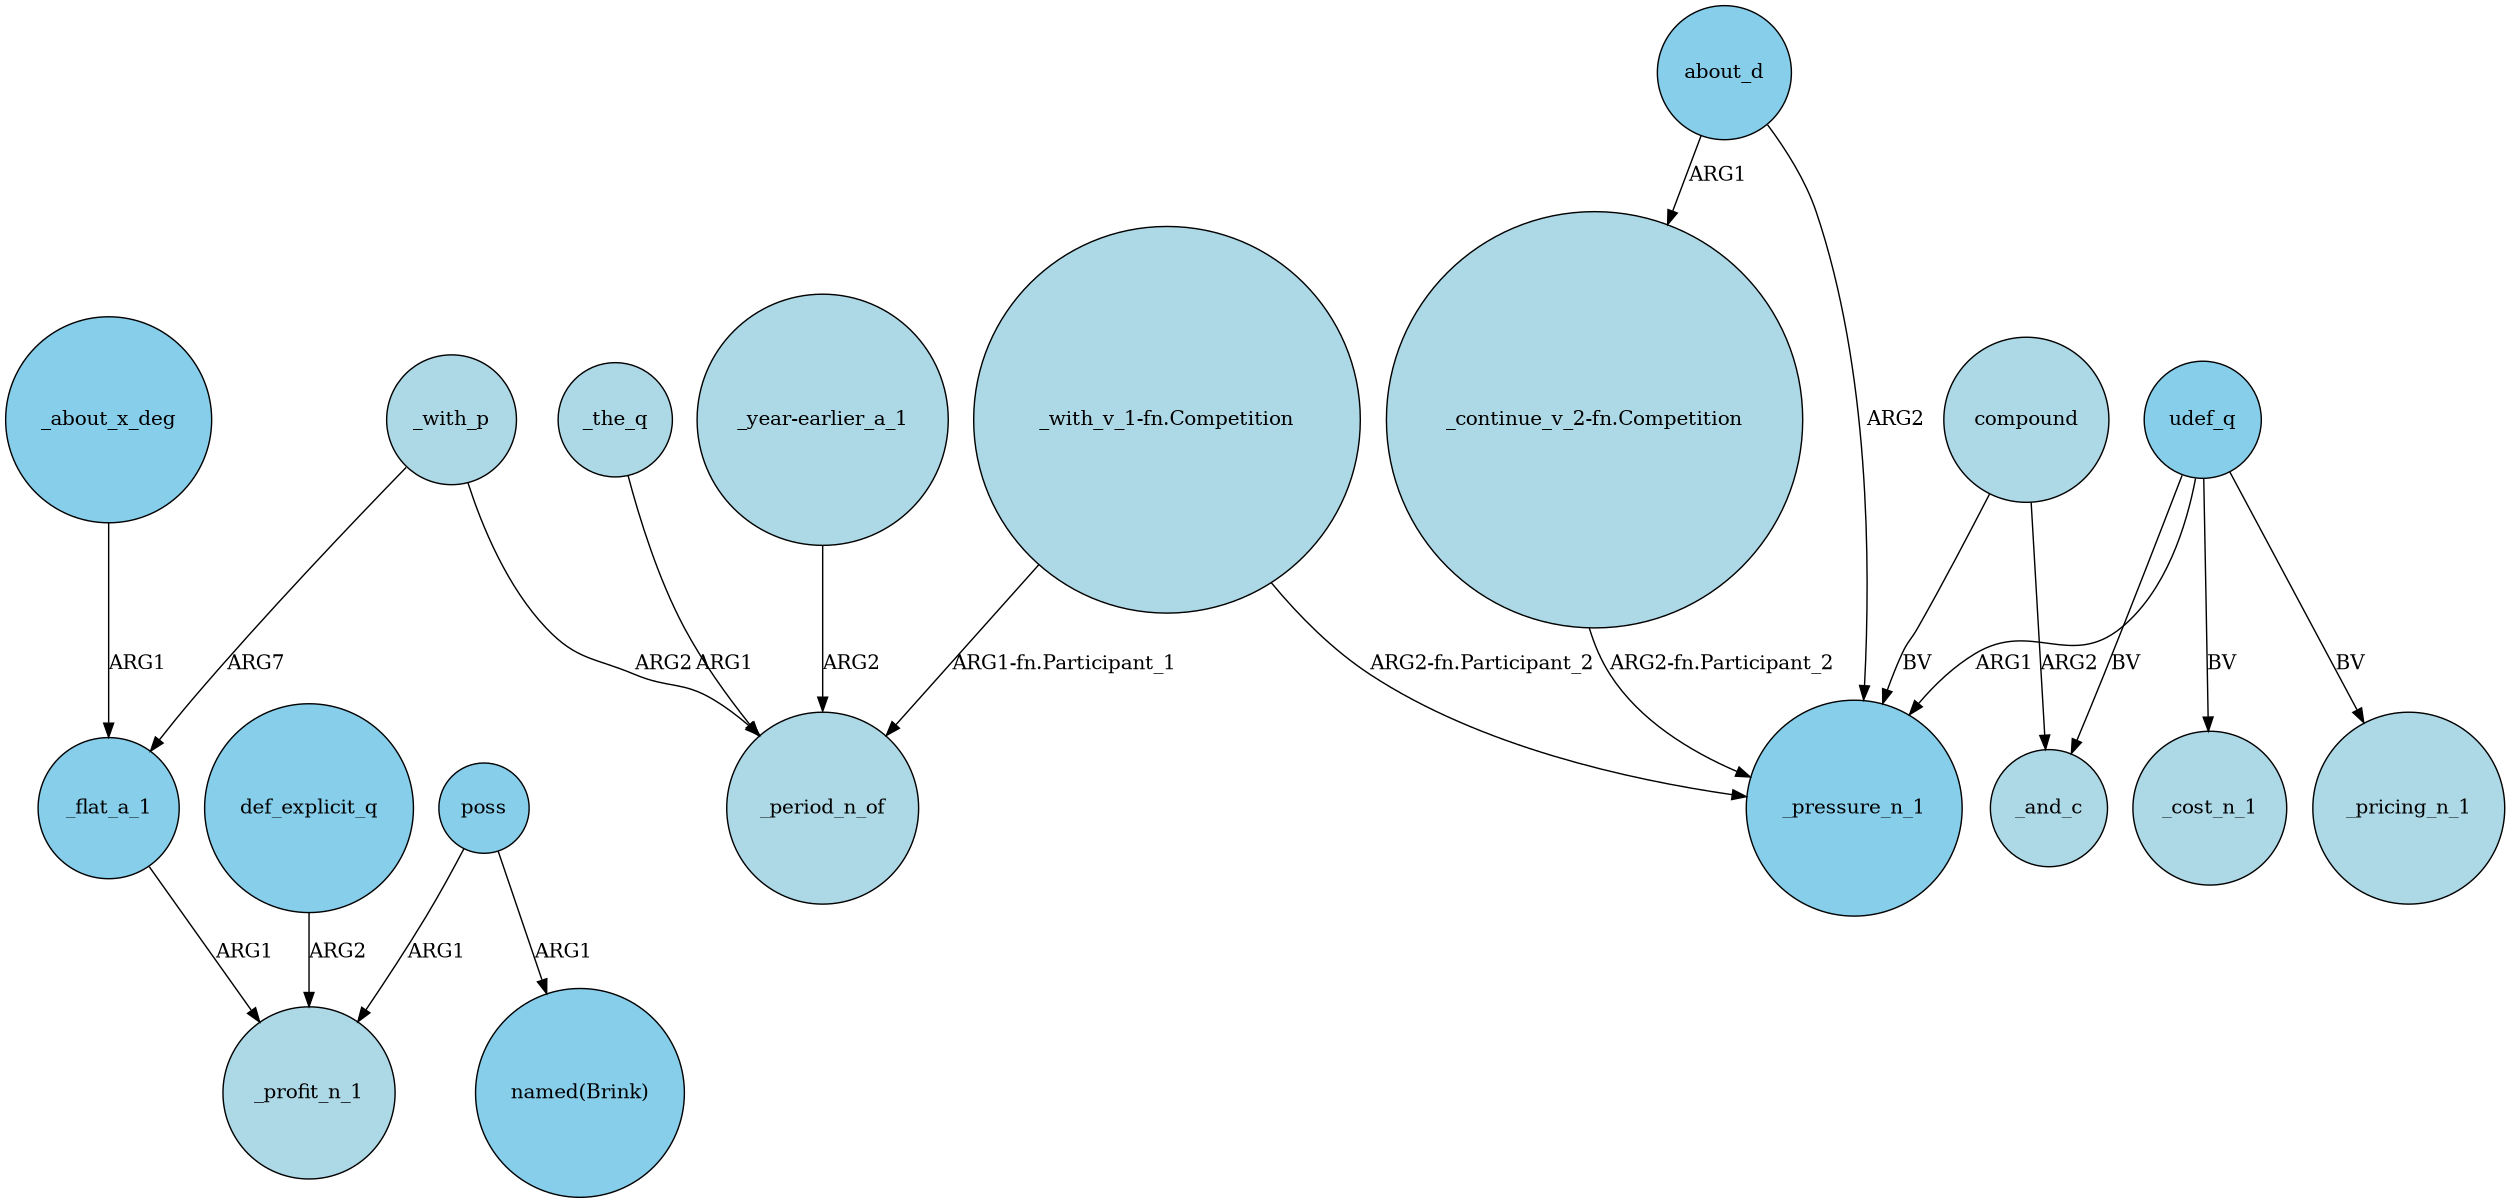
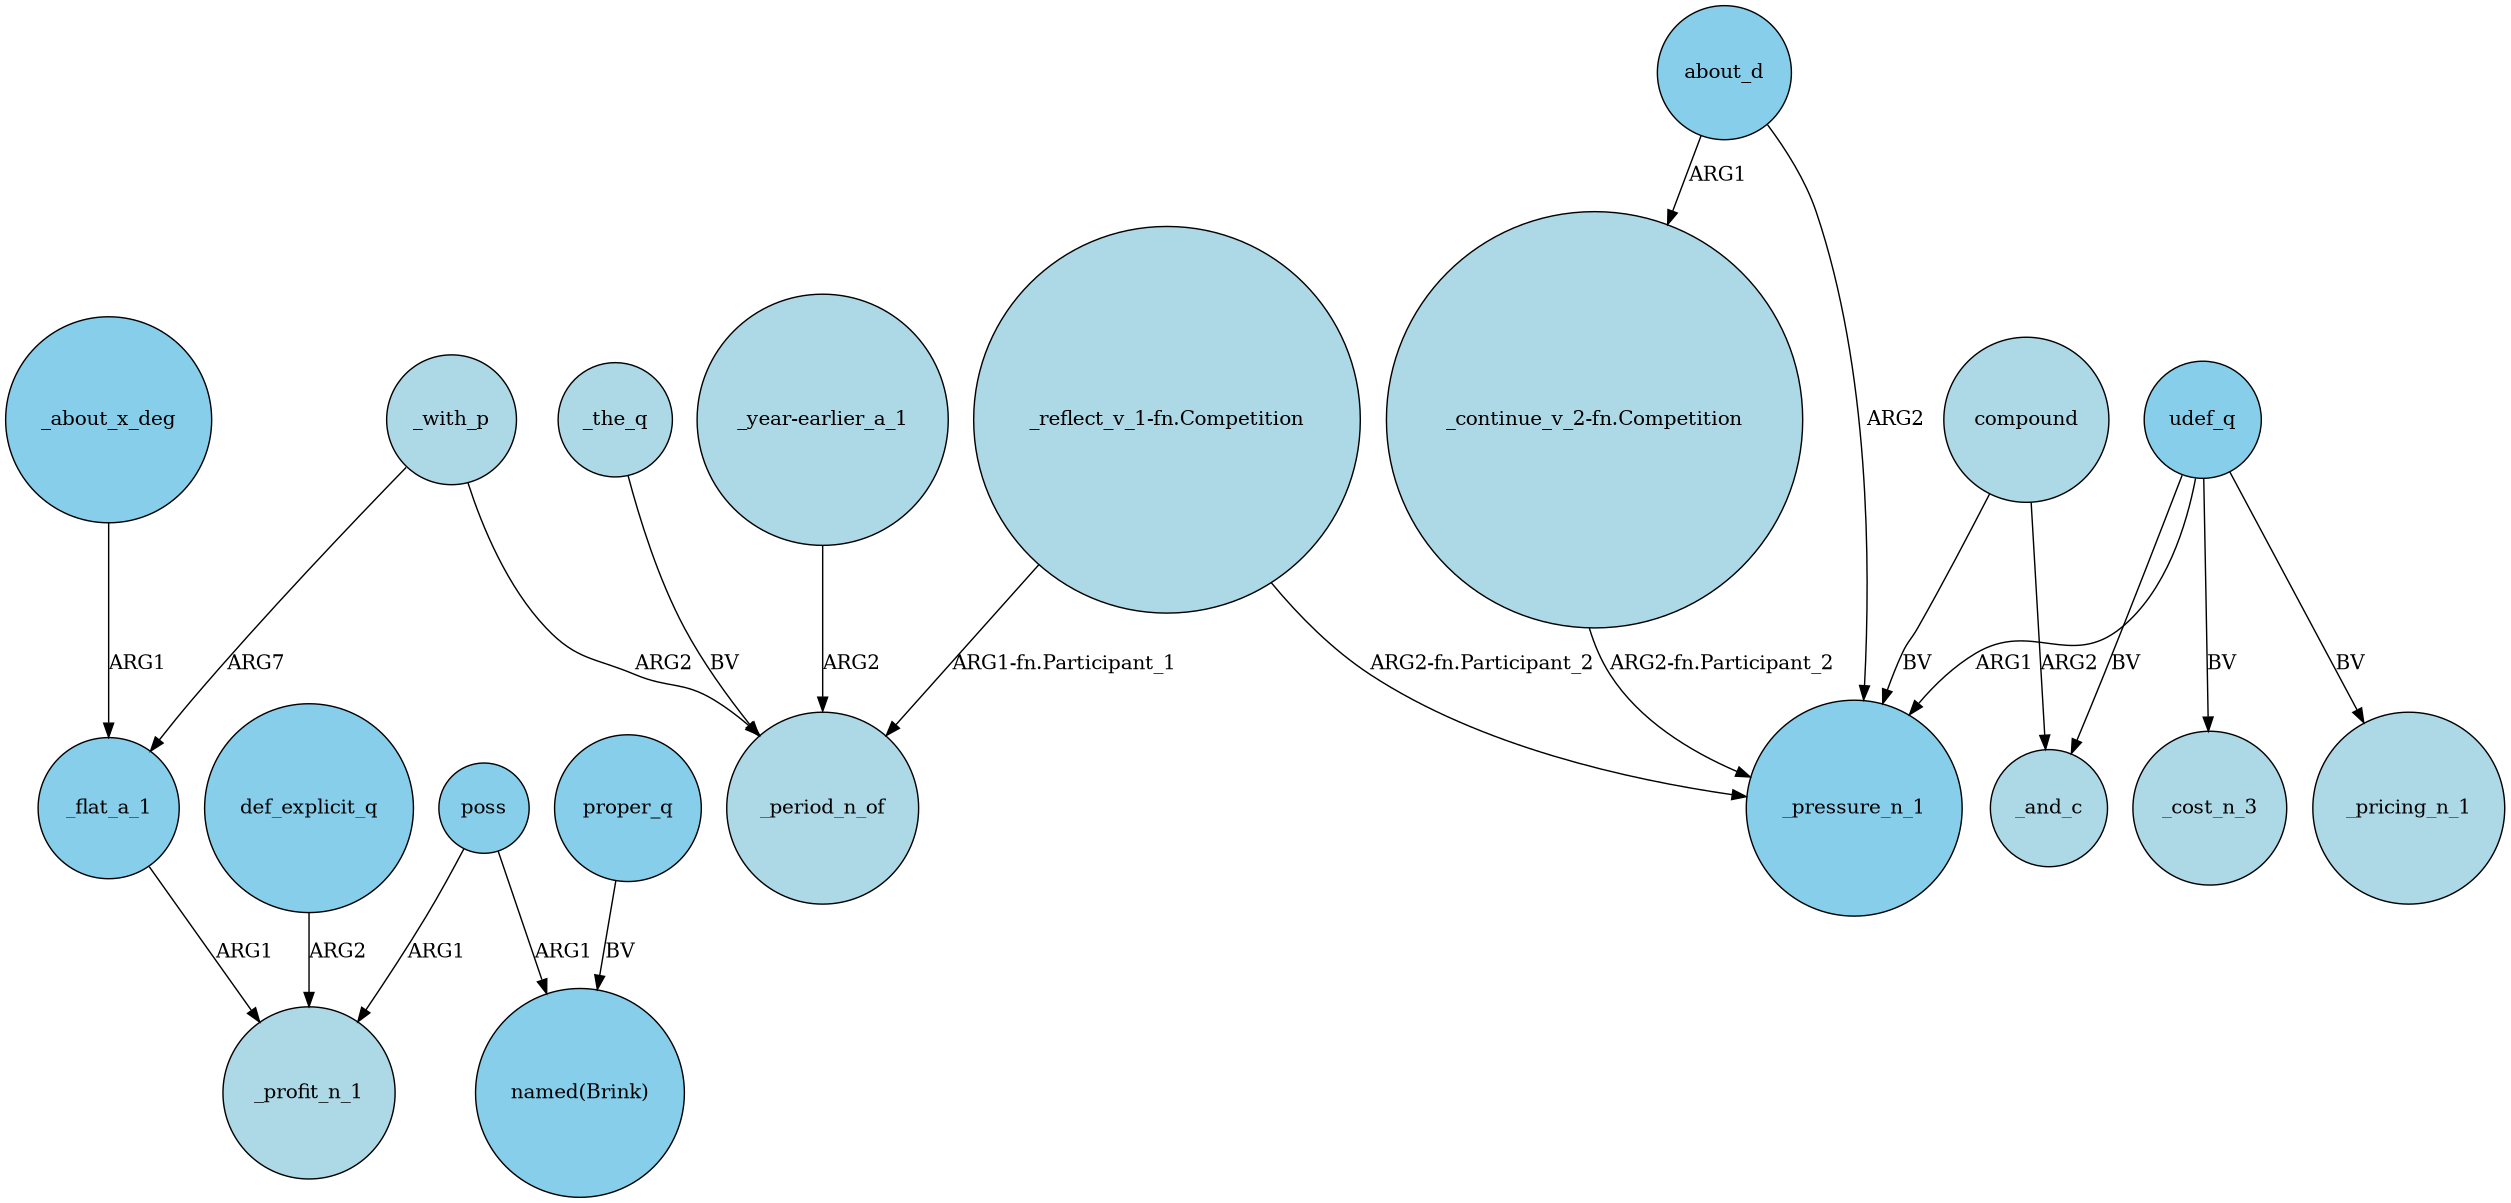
node "_with_v_1-fn.Competition": label "_with_v_1-fn.Competition" -> "_reflect_v_1-fn.Competition"
edge "_the_q" -> "_period_n_of": label "ARG1" -> "BV"
node "proper_q": added
node "_cost_n_1": label "_cost_n_1" -> "_cost_n_3"
